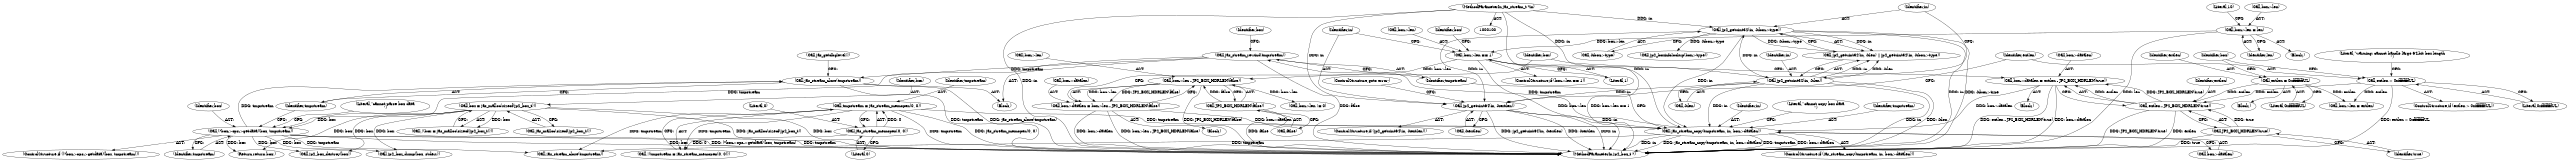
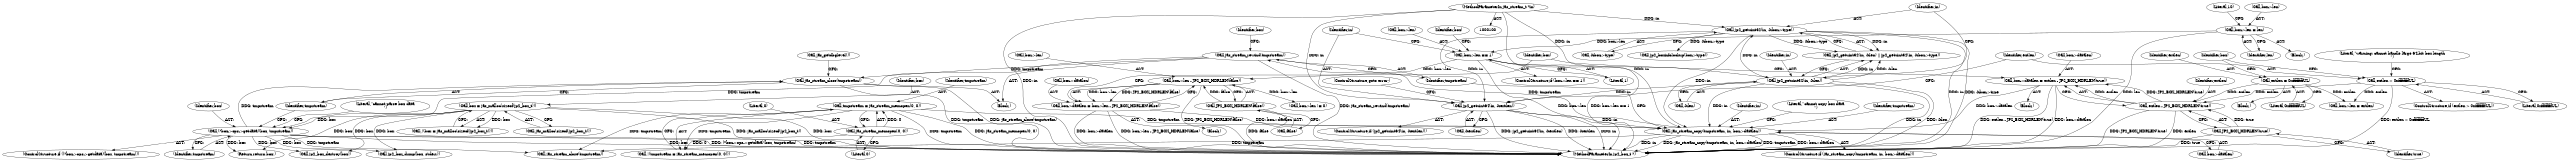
edge "(Call,jas_stream_rewind(tmpstream))" -> "(MethodParameterIn,jp2_box_t *)": label "DDG: false" -> "DDG: jas_stream_rewind(tmpstream)"
